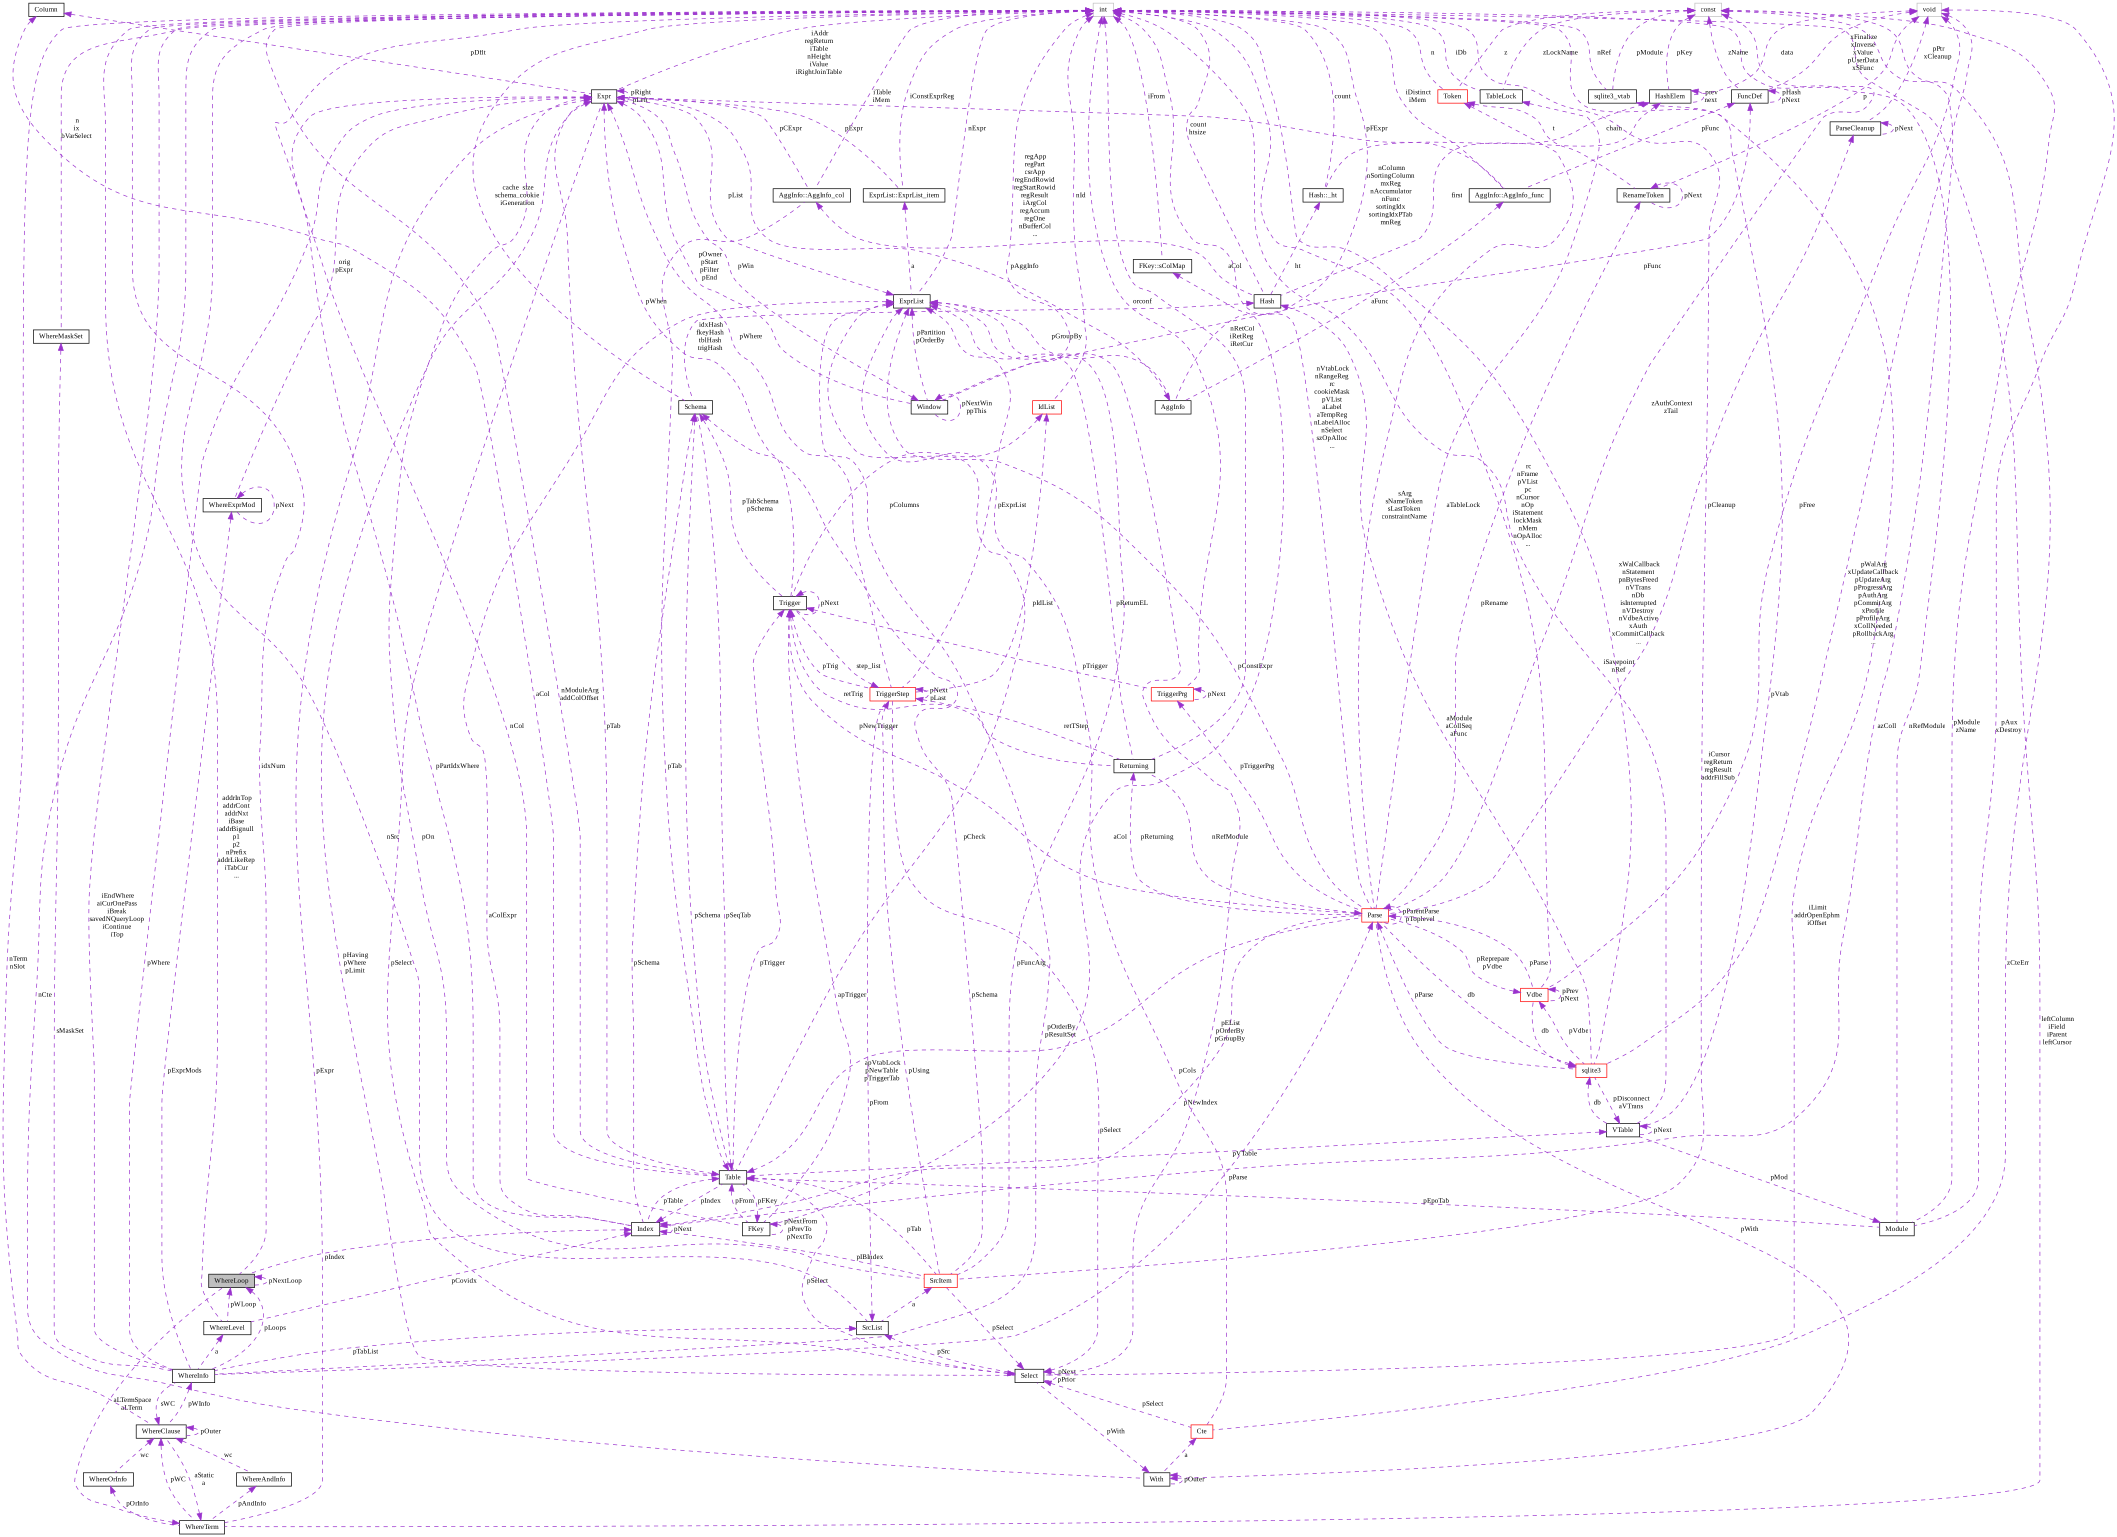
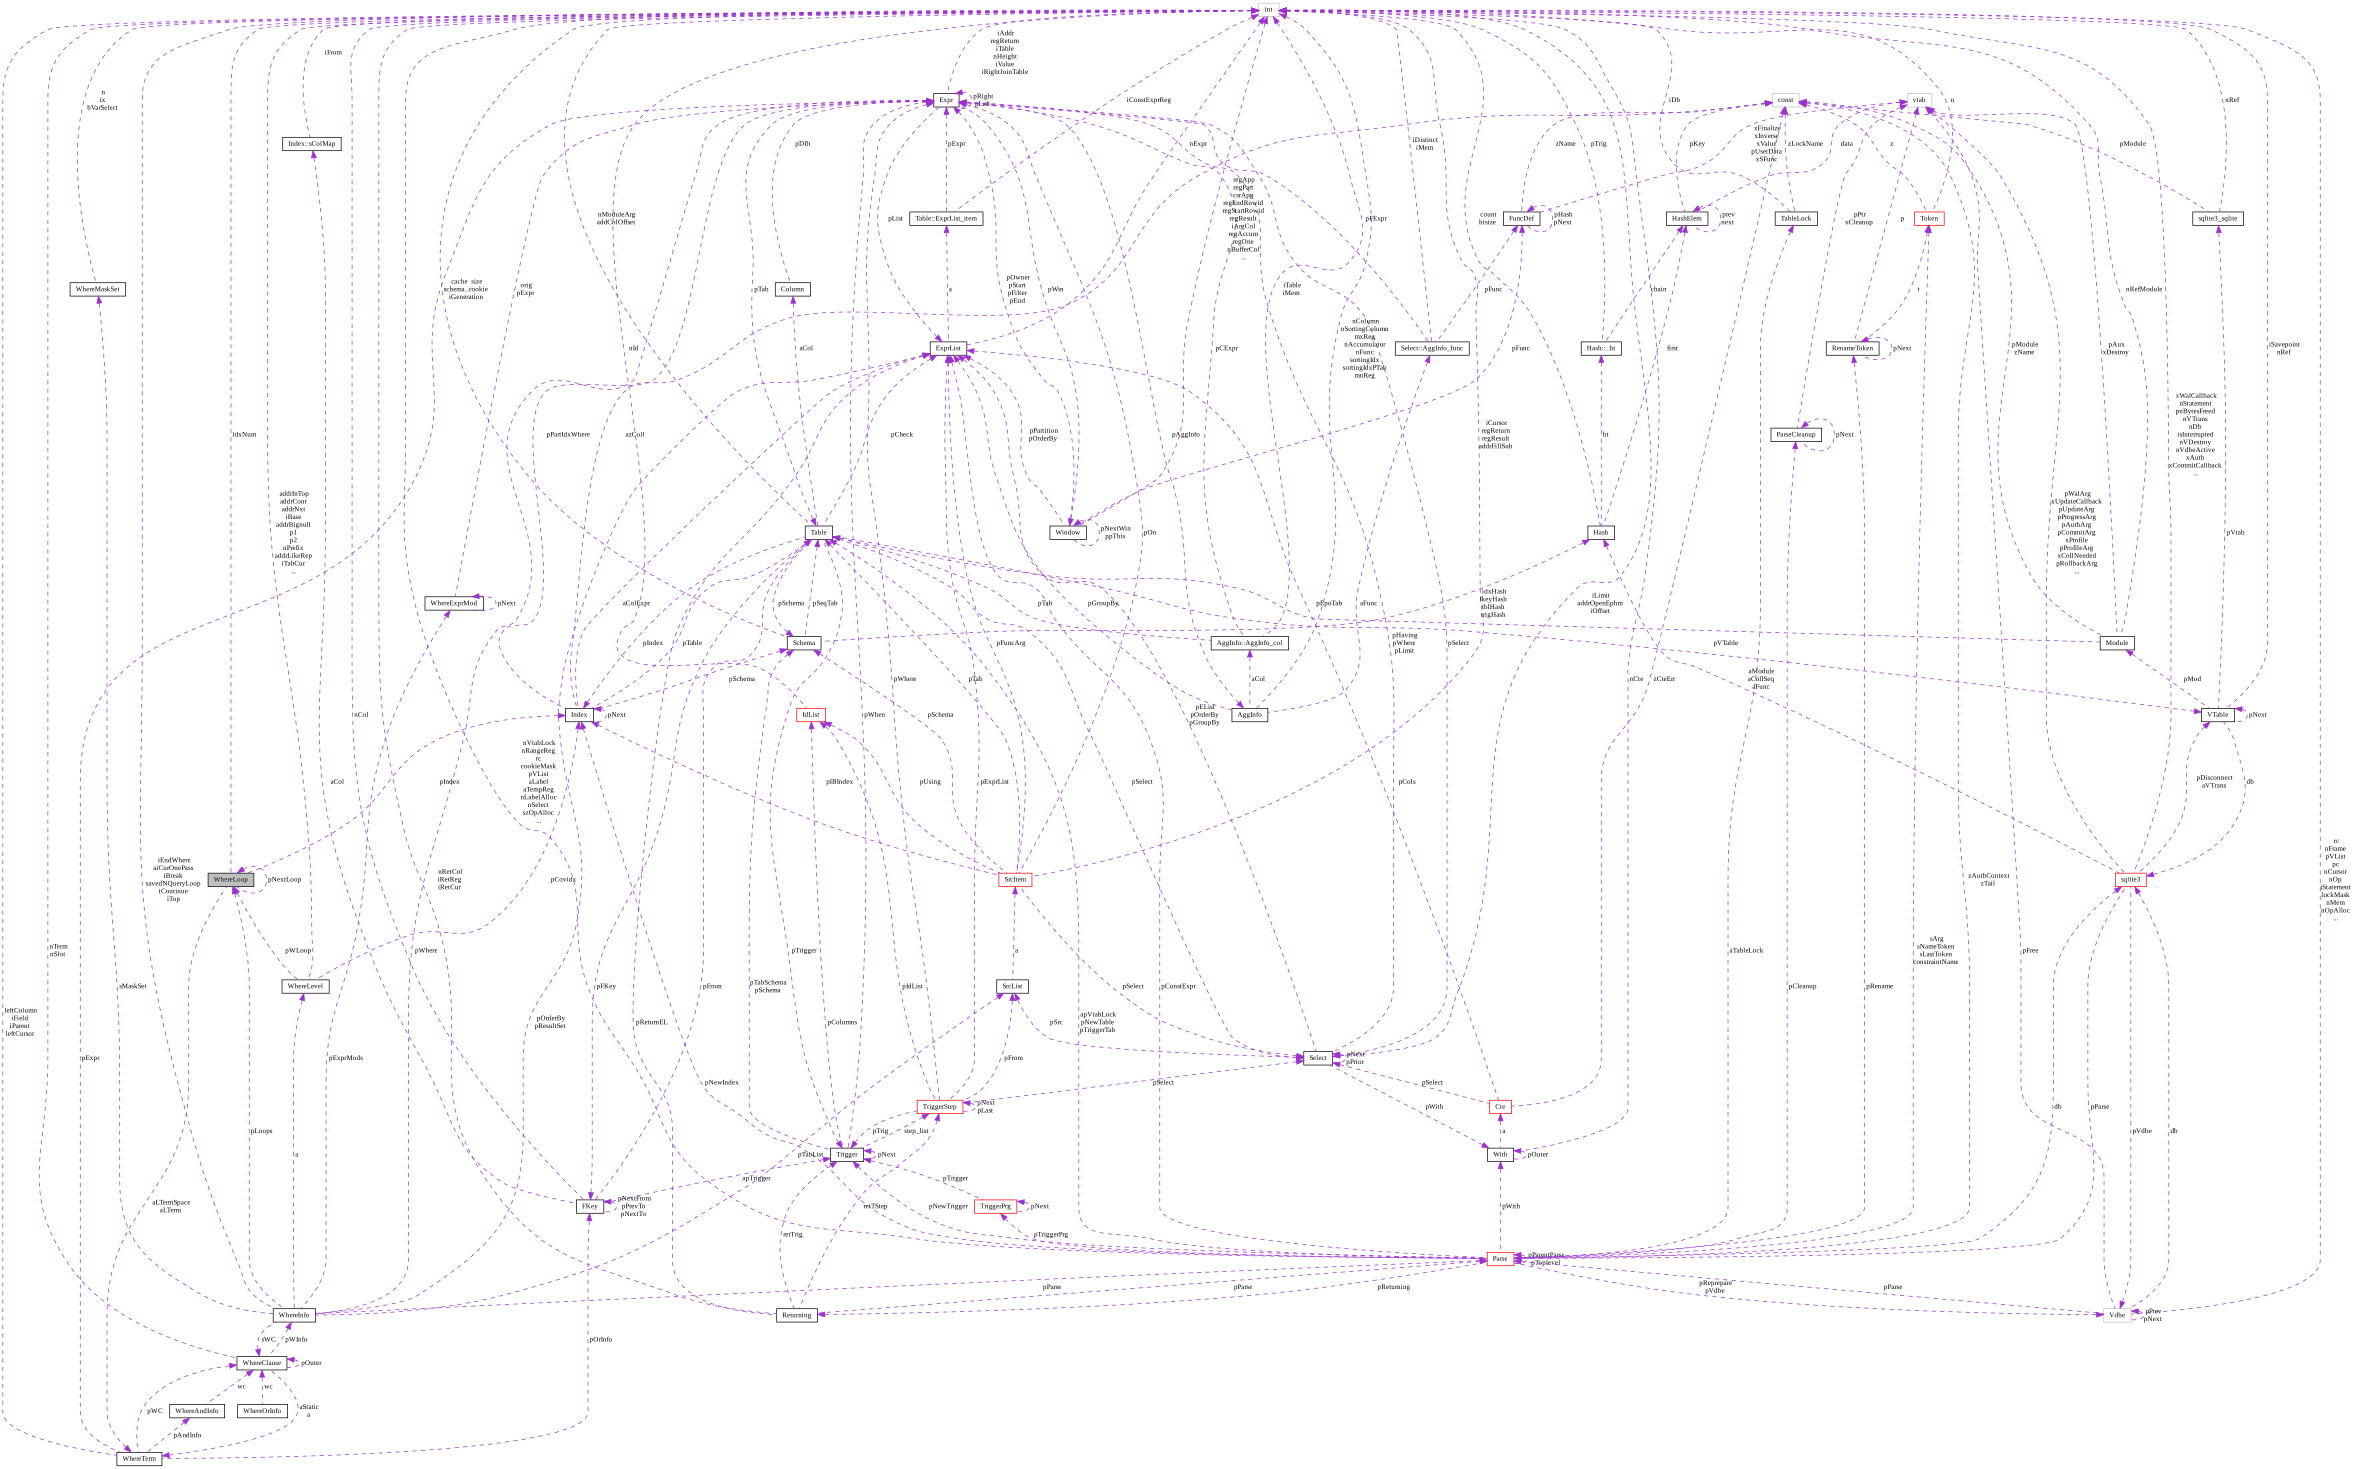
node "void": label "void" -> "vtab"
edge "Expr" -> "Column": reversed
edge "Hash::_ht" -> "int": label " count" -> " pTrig"
node "sqlite3_vtab": label "sqlite3_vtab" -> "sqlite3_sqlite"
node "ExprList::ExprList_item": label "ExprList::ExprList_item" -> "Table::ExprList_item"
node "AggInfo::AggInfo_func": label "AggInfo::AggInfo_func" -> "Select::AggInfo_func"
edge "Hash" -> "AggInfo::AggInfo_col": now "AggInfo" -> "AggInfo::AggInfo_col"
node "FKey::sColMap": label "FKey::sColMap" -> "Index::sColMap"
edge "TriggerPrg" -> "int": removed, label "orconf"
edge "SrcList" -> "int": removed, label "nSrc"
edge "Returning" -> "Parse": label " nRefModule" -> " pParse"
edge "SrcItem" -> "TriggerStep": now "SrcItem" -> "IdList"
node "Vdbe": color red -> grey75
edge "WhereTerm" -> "WhereOrInfo": now "WhereTerm" -> "FKey"
